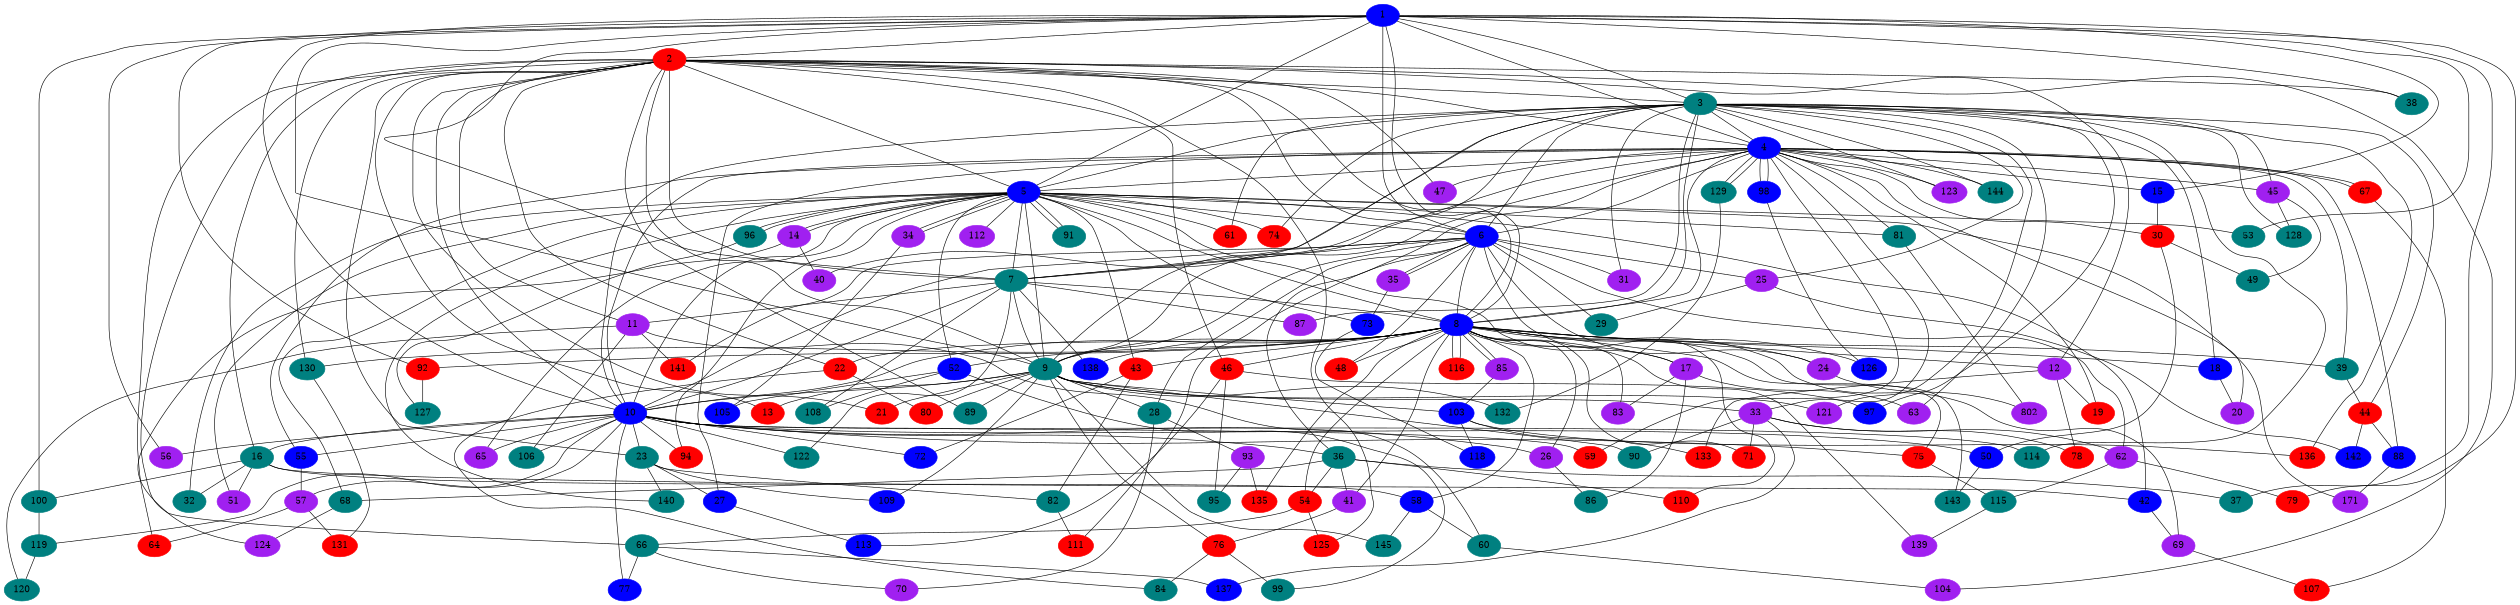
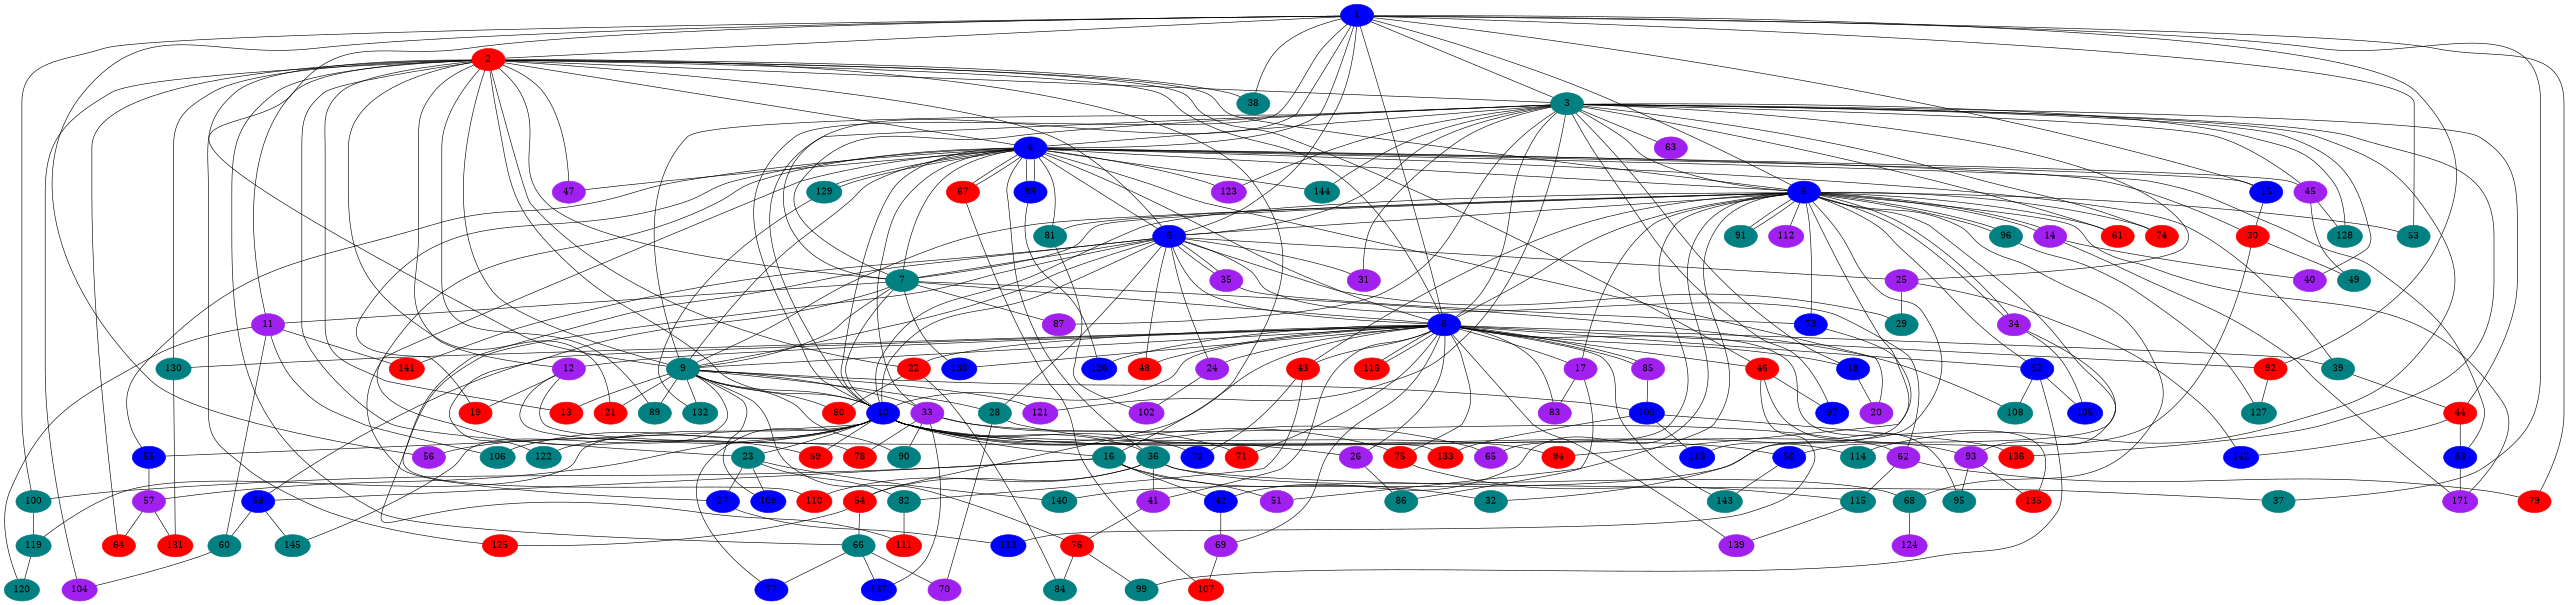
edge "14" -- "124": now "14" -- "171"
edge "34" -- "93": added
edge "17" -- "63": removed
node "802": label "802" -> "102"
